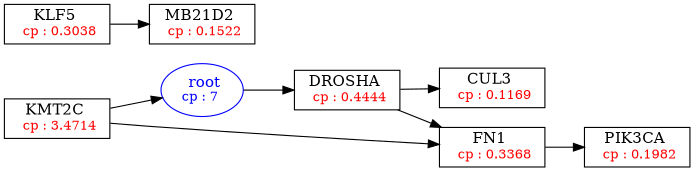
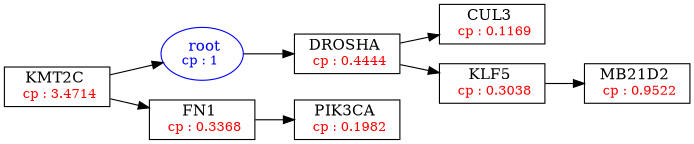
node "MB21D2": text "cp : 0.1522" -> "cp : 0.9522"
node "root": text "cp : 7" -> "cp : 1"
edge "DROSHA" -> "FN1": now "DROSHA" -> "KLF5"
